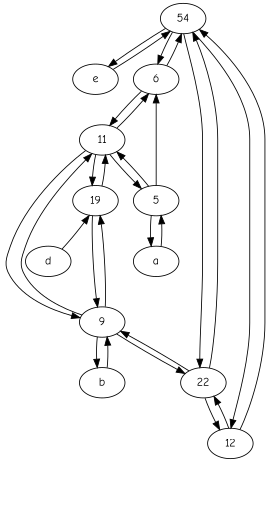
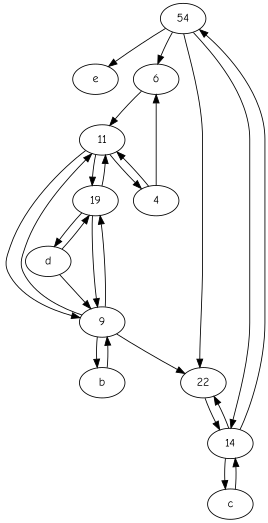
edge "e" -> "54": removed
edge "6" -> "54": removed
edge "11" -> "6": removed
node "5": label "5" -> "4"
edge "22" -> "54": removed
edge "19" -> "d": added
node "a": removed
edge "22" -> "9": now "d" -> "9"
node "12": label "12" -> "14"
node "c": added
